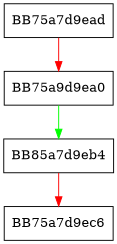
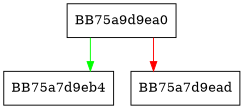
edge "BB75a7d9ead" -> "BB75a9d9ea0": reversed
node "BB85a7d9eb4": label "BB85a7d9eb4" -> "BB75a7d9eb4"
node "BB75a7d9ec6": removed
